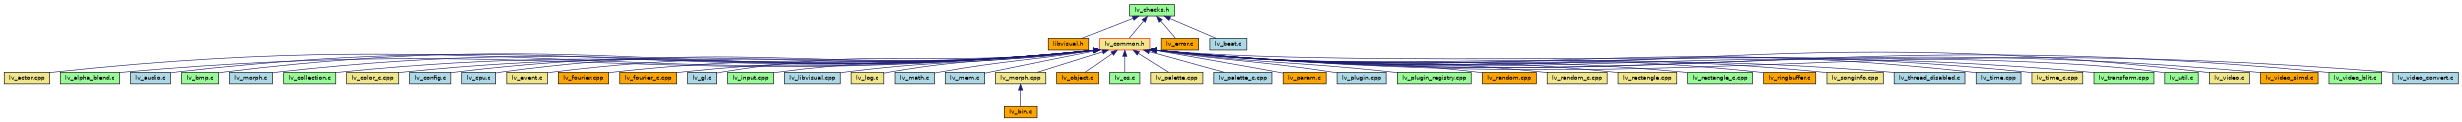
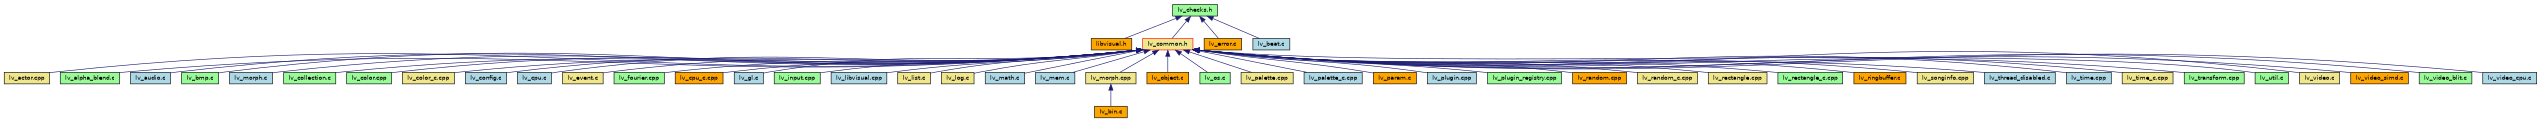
node "lv_color.cpp": added
node "lv_fourier.cpp": fillcolor orange -> palegreen
node "lv_fourier_c.cpp": label "lv_fourier_c.cpp" -> "lv_cpu_c.cpp"
node "lv_list.c": added
node "lv_video_convert.c": label "lv_video_convert.c" -> "lv_video_cpu.c"
